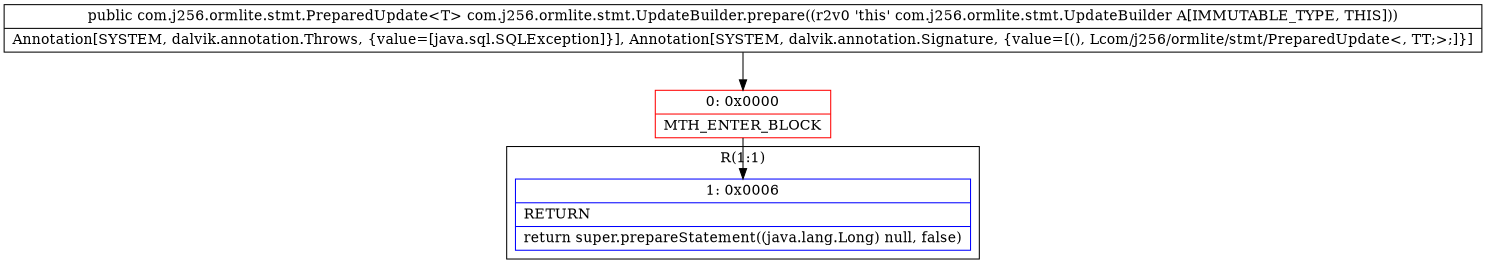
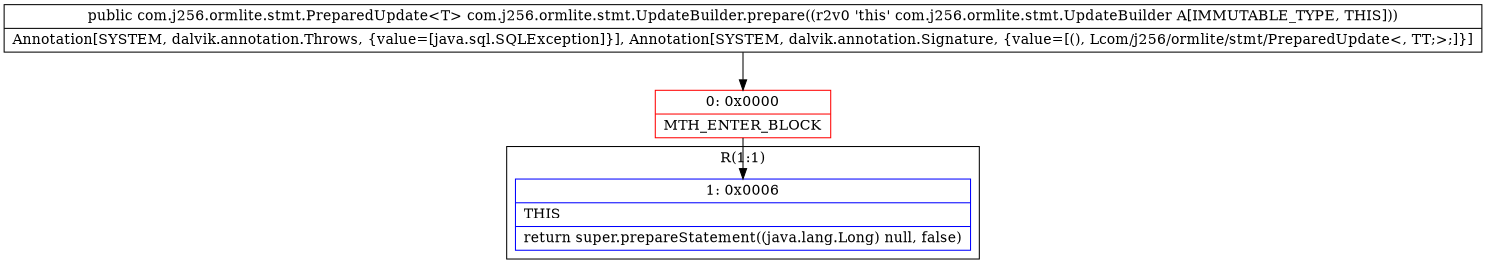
node "1: 0x0006": text "RETURN" -> "THIS"
